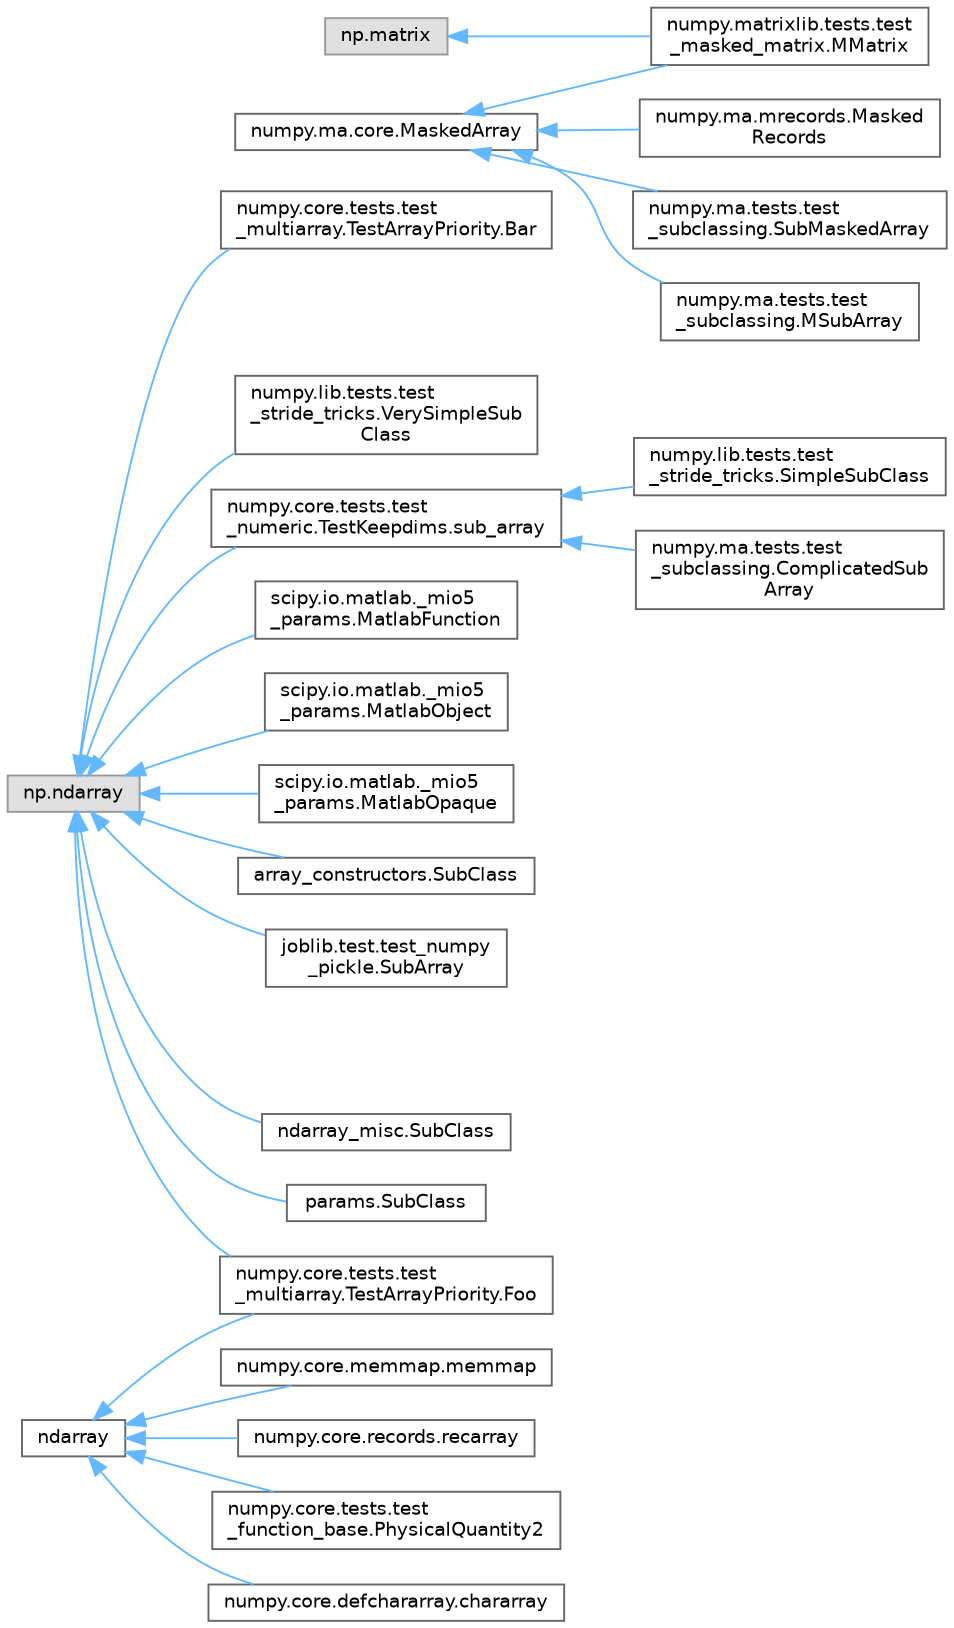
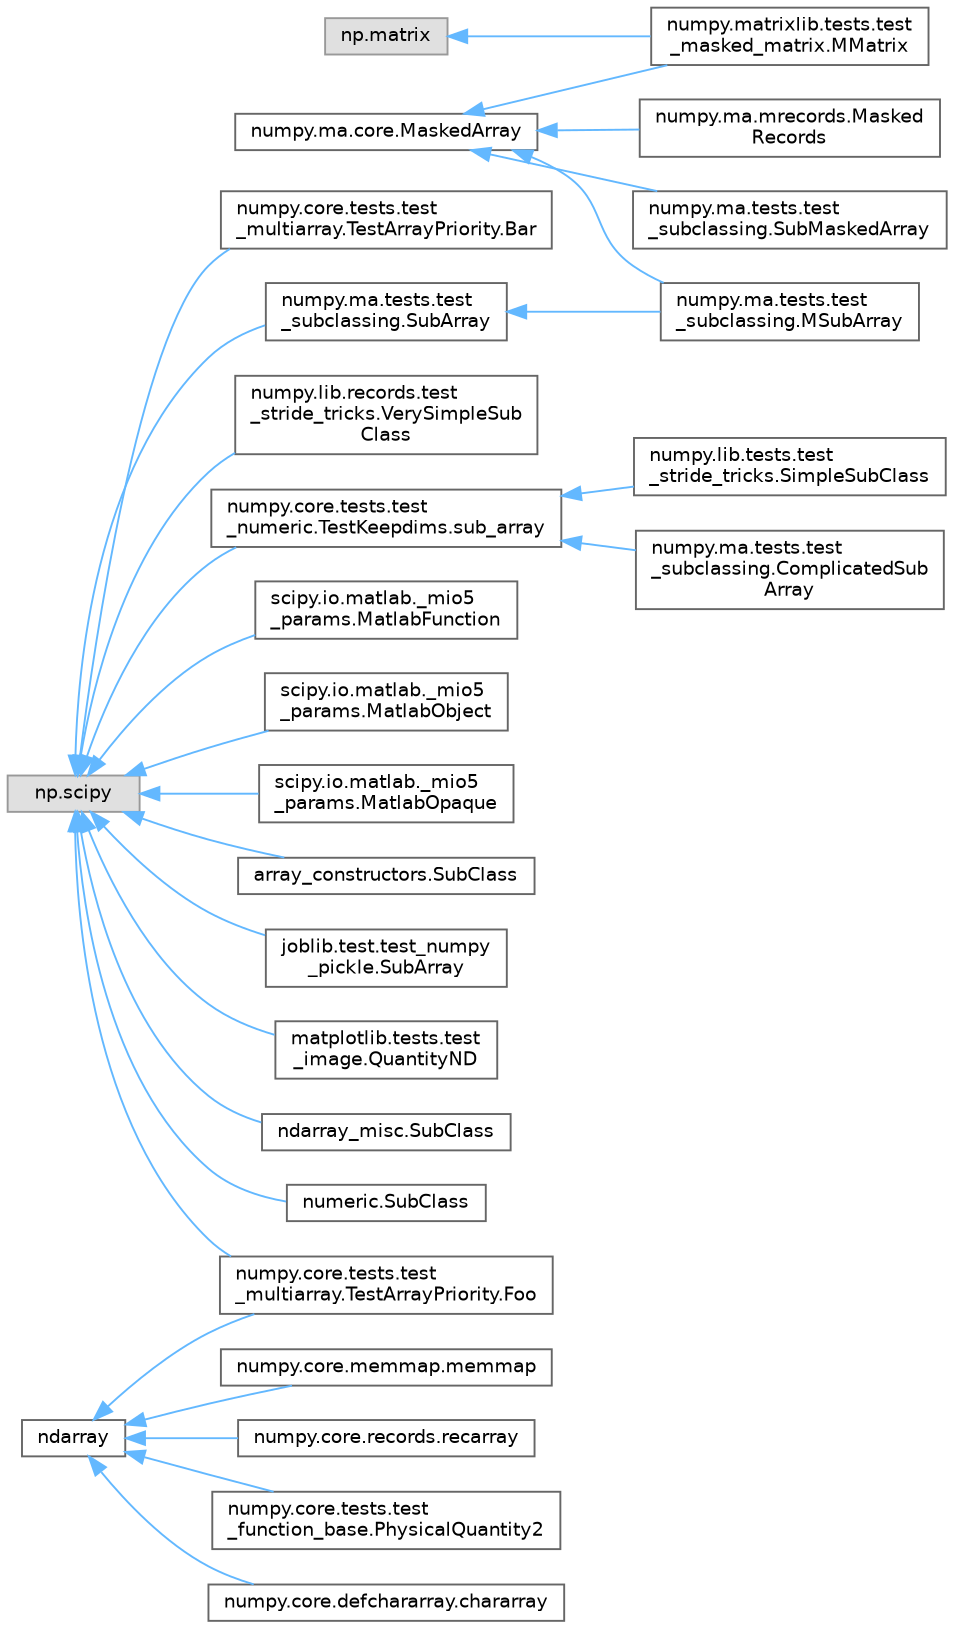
node "numpy.ma.tests.test _subclassing.SubArray": added
node "numpy.lib.tests.test _stride_tricks.VerySimpleSub Class": label "numpy.lib.tests.test _stride_tricks.VerySimpleSub Class" -> "numpy.lib.records.test _stride_tricks.VerySimpleSub Class"
node "np.ndarray": label "np.ndarray" -> "np.scipy"
node "matplotlib.tests.test _image.QuantityND": added
node "params.SubClass": label "params.SubClass" -> "numeric.SubClass"
